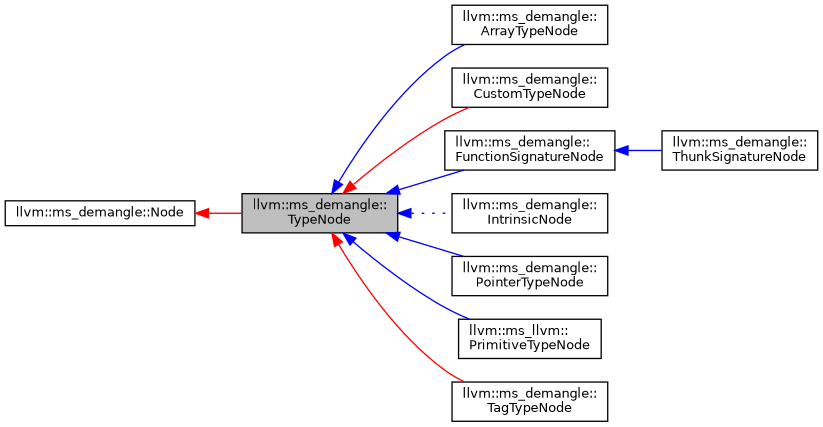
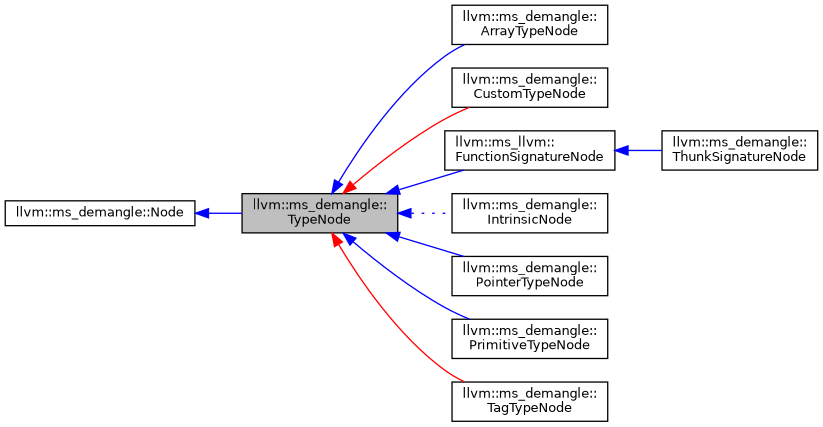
node "llvm::ms_demangle:: FunctionSignatureNode": label "llvm::ms_demangle:: FunctionSignatureNode" -> "llvm::ms_llvm:: FunctionSignatureNode"
edge "llvm::ms_demangle:: TypeNode" -> "llvm::ms_demangle::Node": color red -> blue
node "llvm::ms_llvm:: PrimitiveTypeNode": label "llvm::ms_llvm:: PrimitiveTypeNode" -> "llvm::ms_demangle:: PrimitiveTypeNode"
